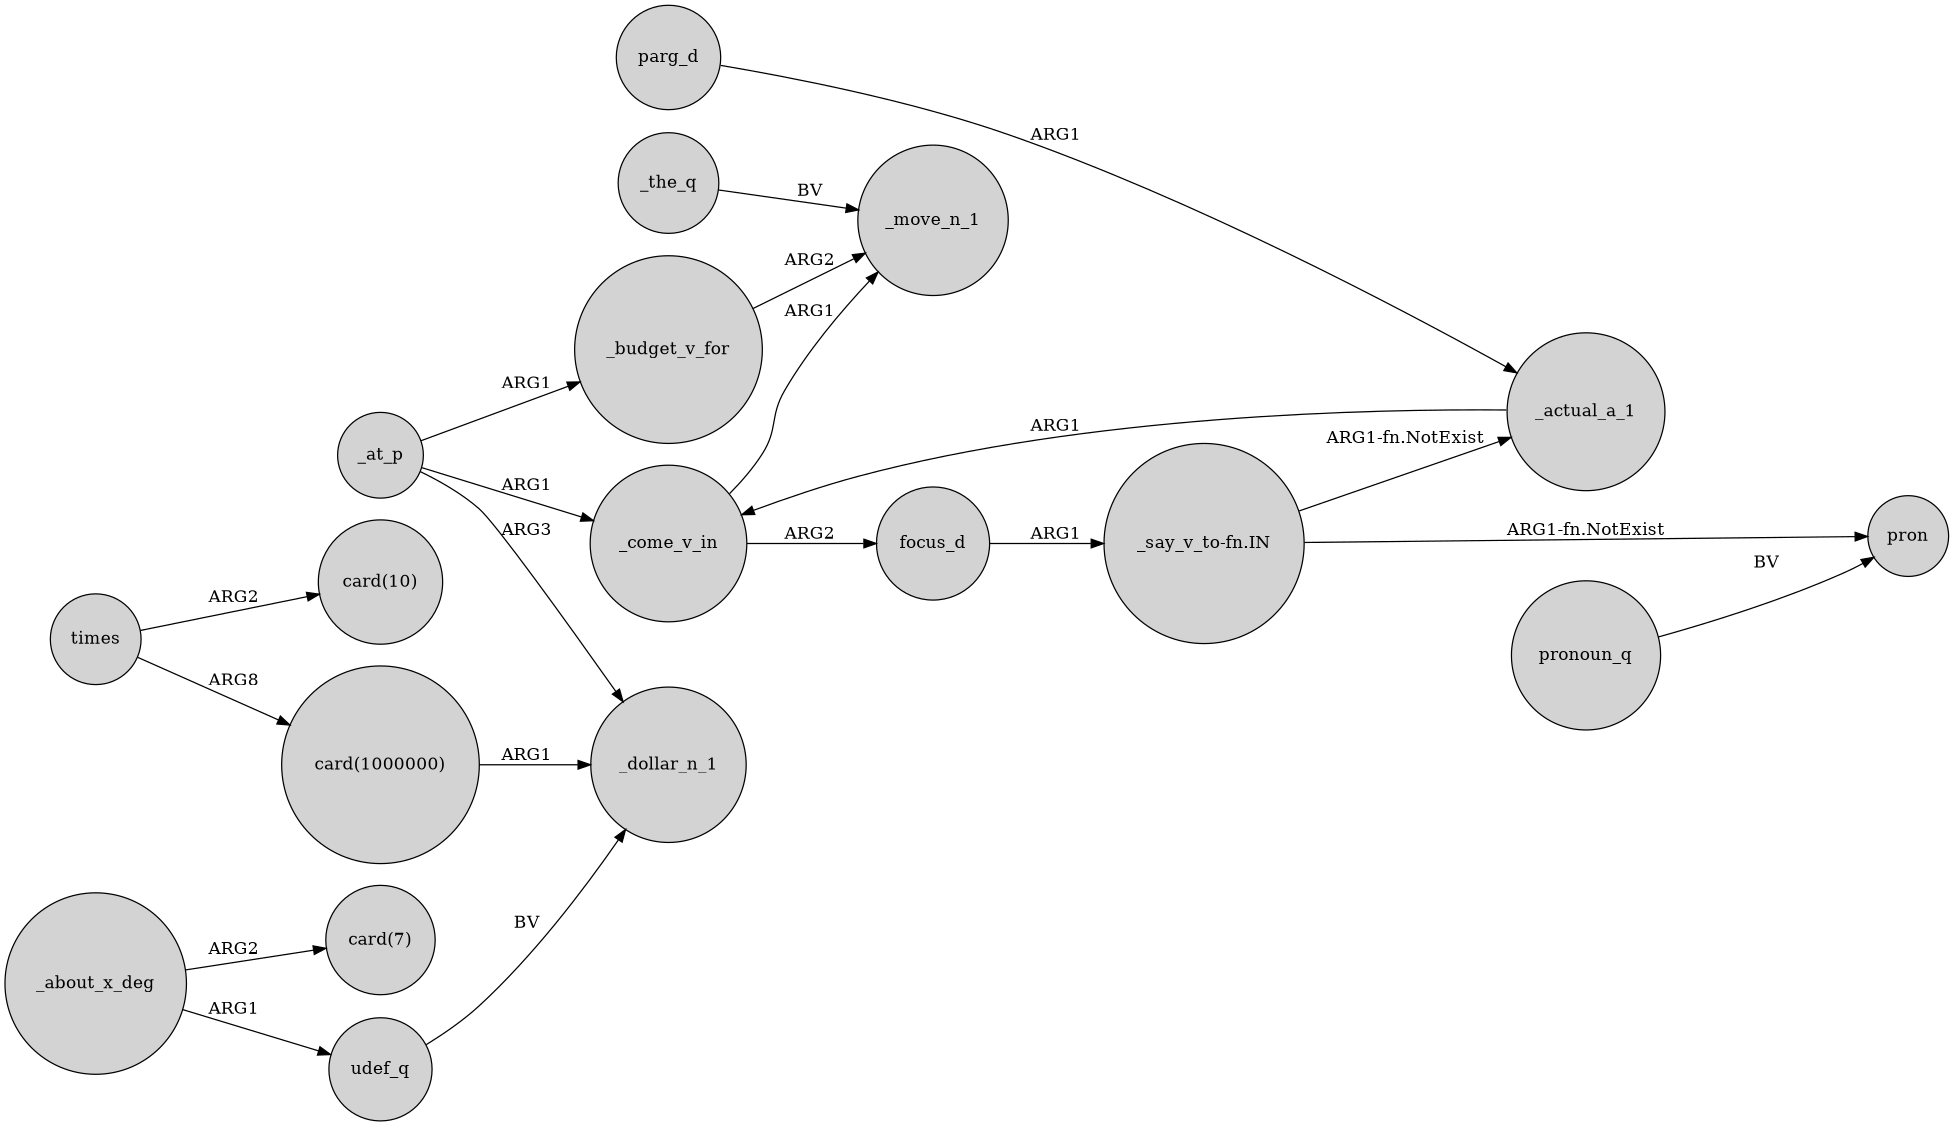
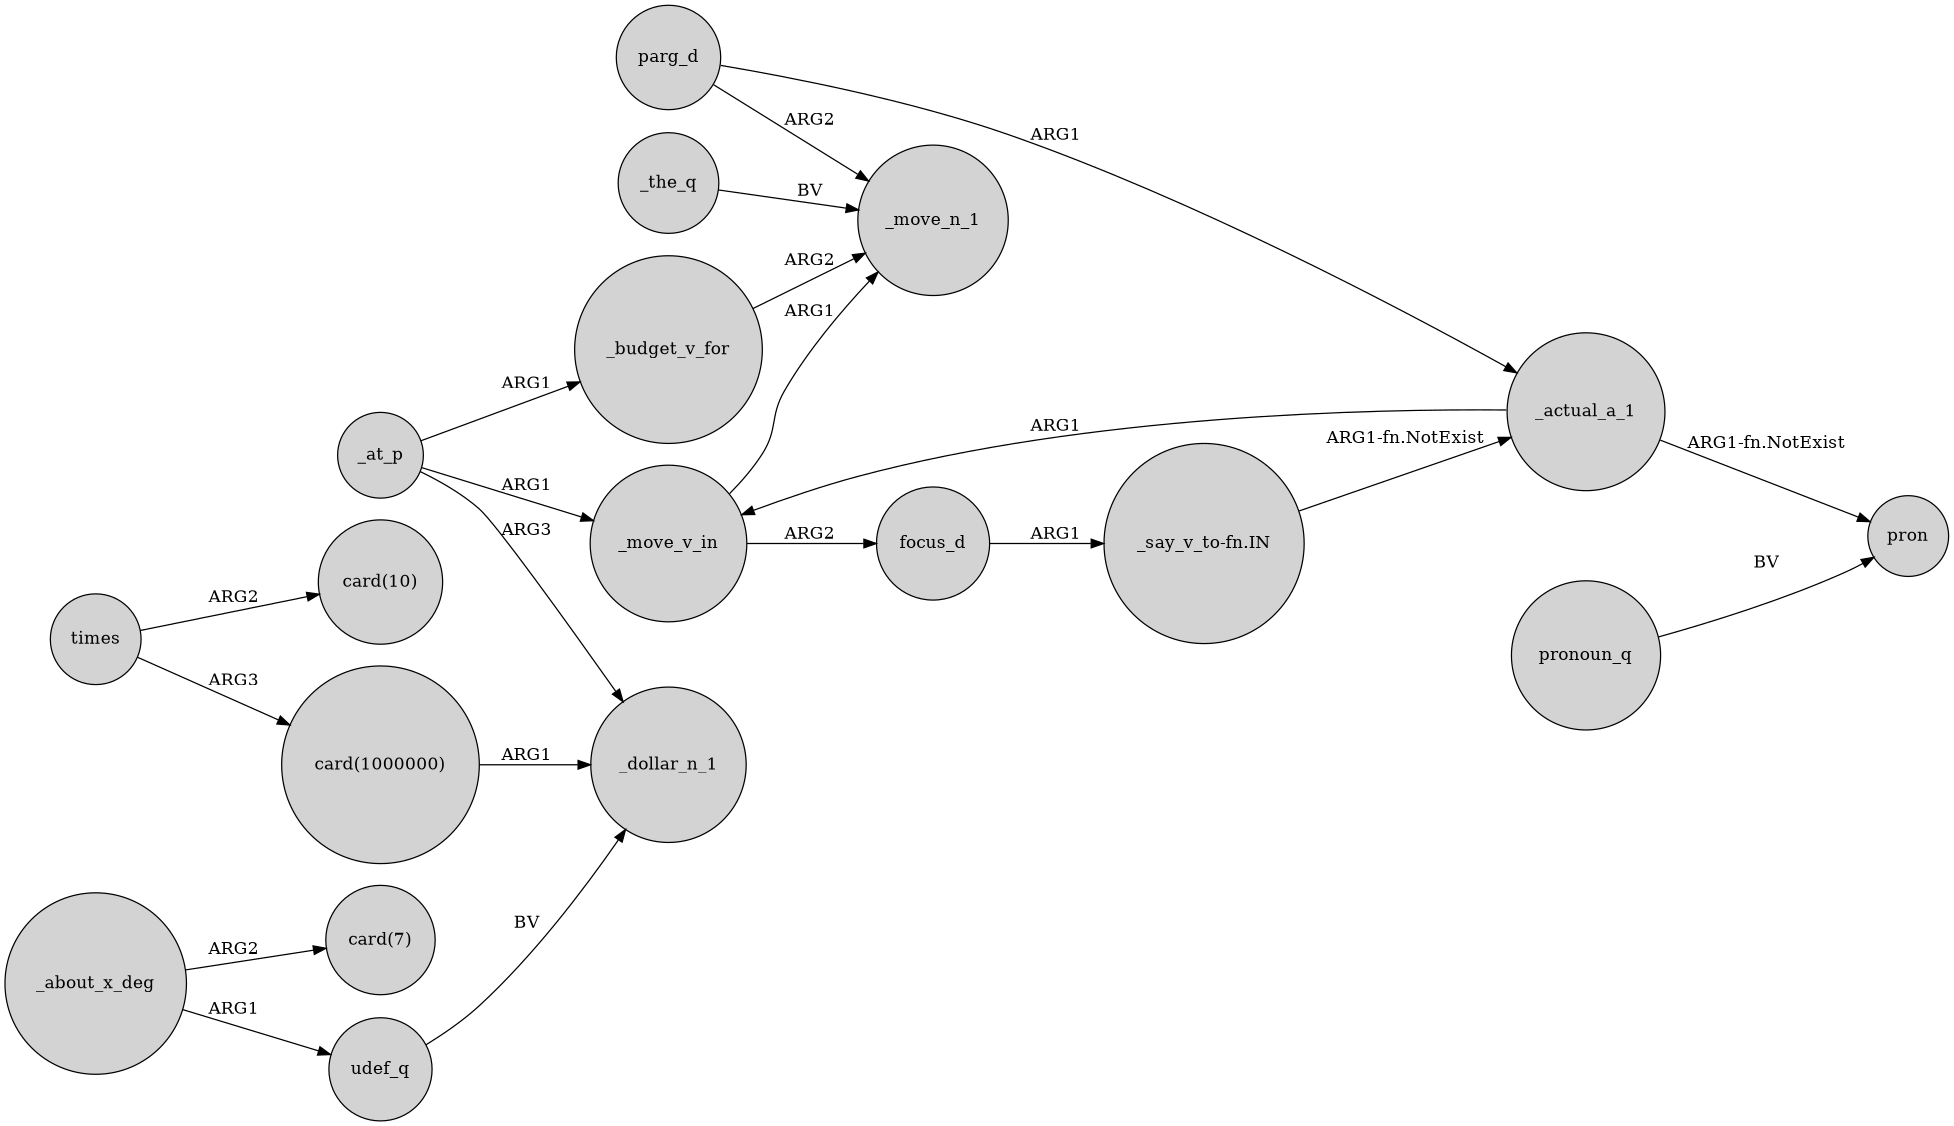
edge "parg_d" -> "_move_n_1": added, label "ARG2"
edge "_say_v_to-fn.IN" -> "pron": now "_actual_a_1" -> "pron"
node "_come_v_in": label "_come_v_in" -> "_move_v_in"
edge "times" -> "card(1000000)": label "ARG8" -> "ARG3"
